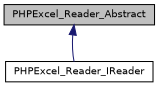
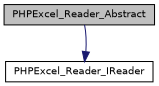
edge "PHPExcel_Reader_IReader" -> "PHPExcel_Reader_Abstract": reversed
